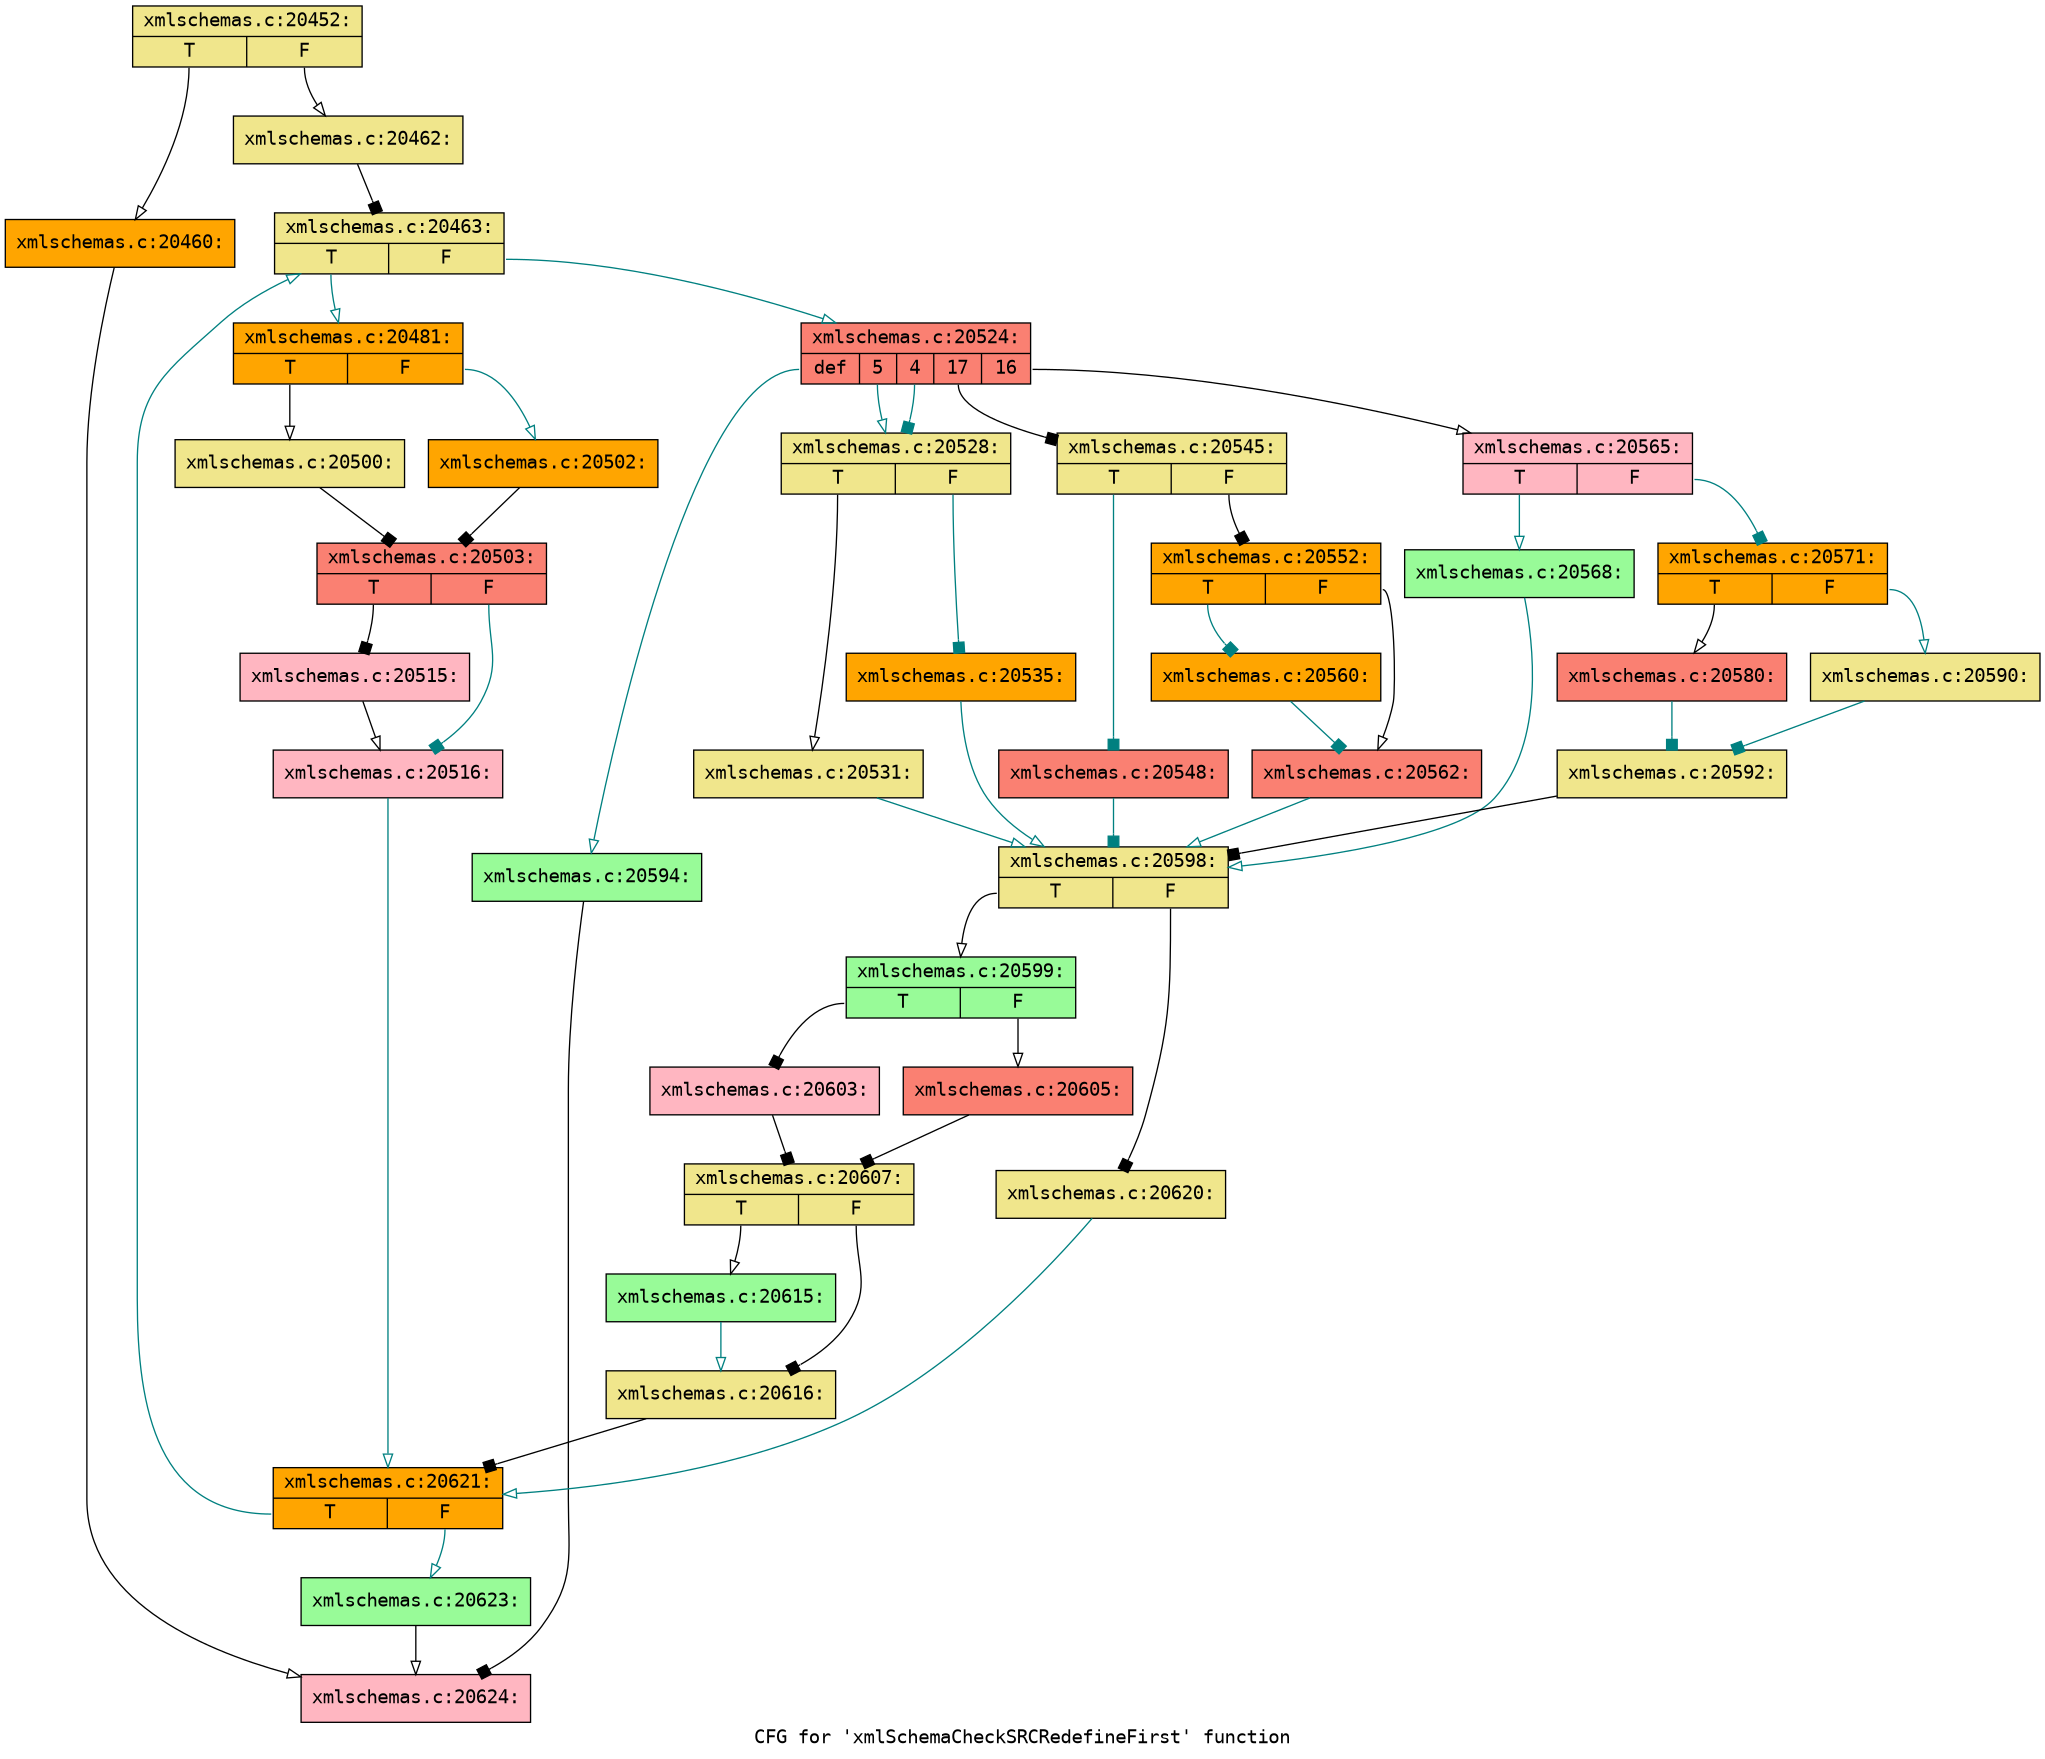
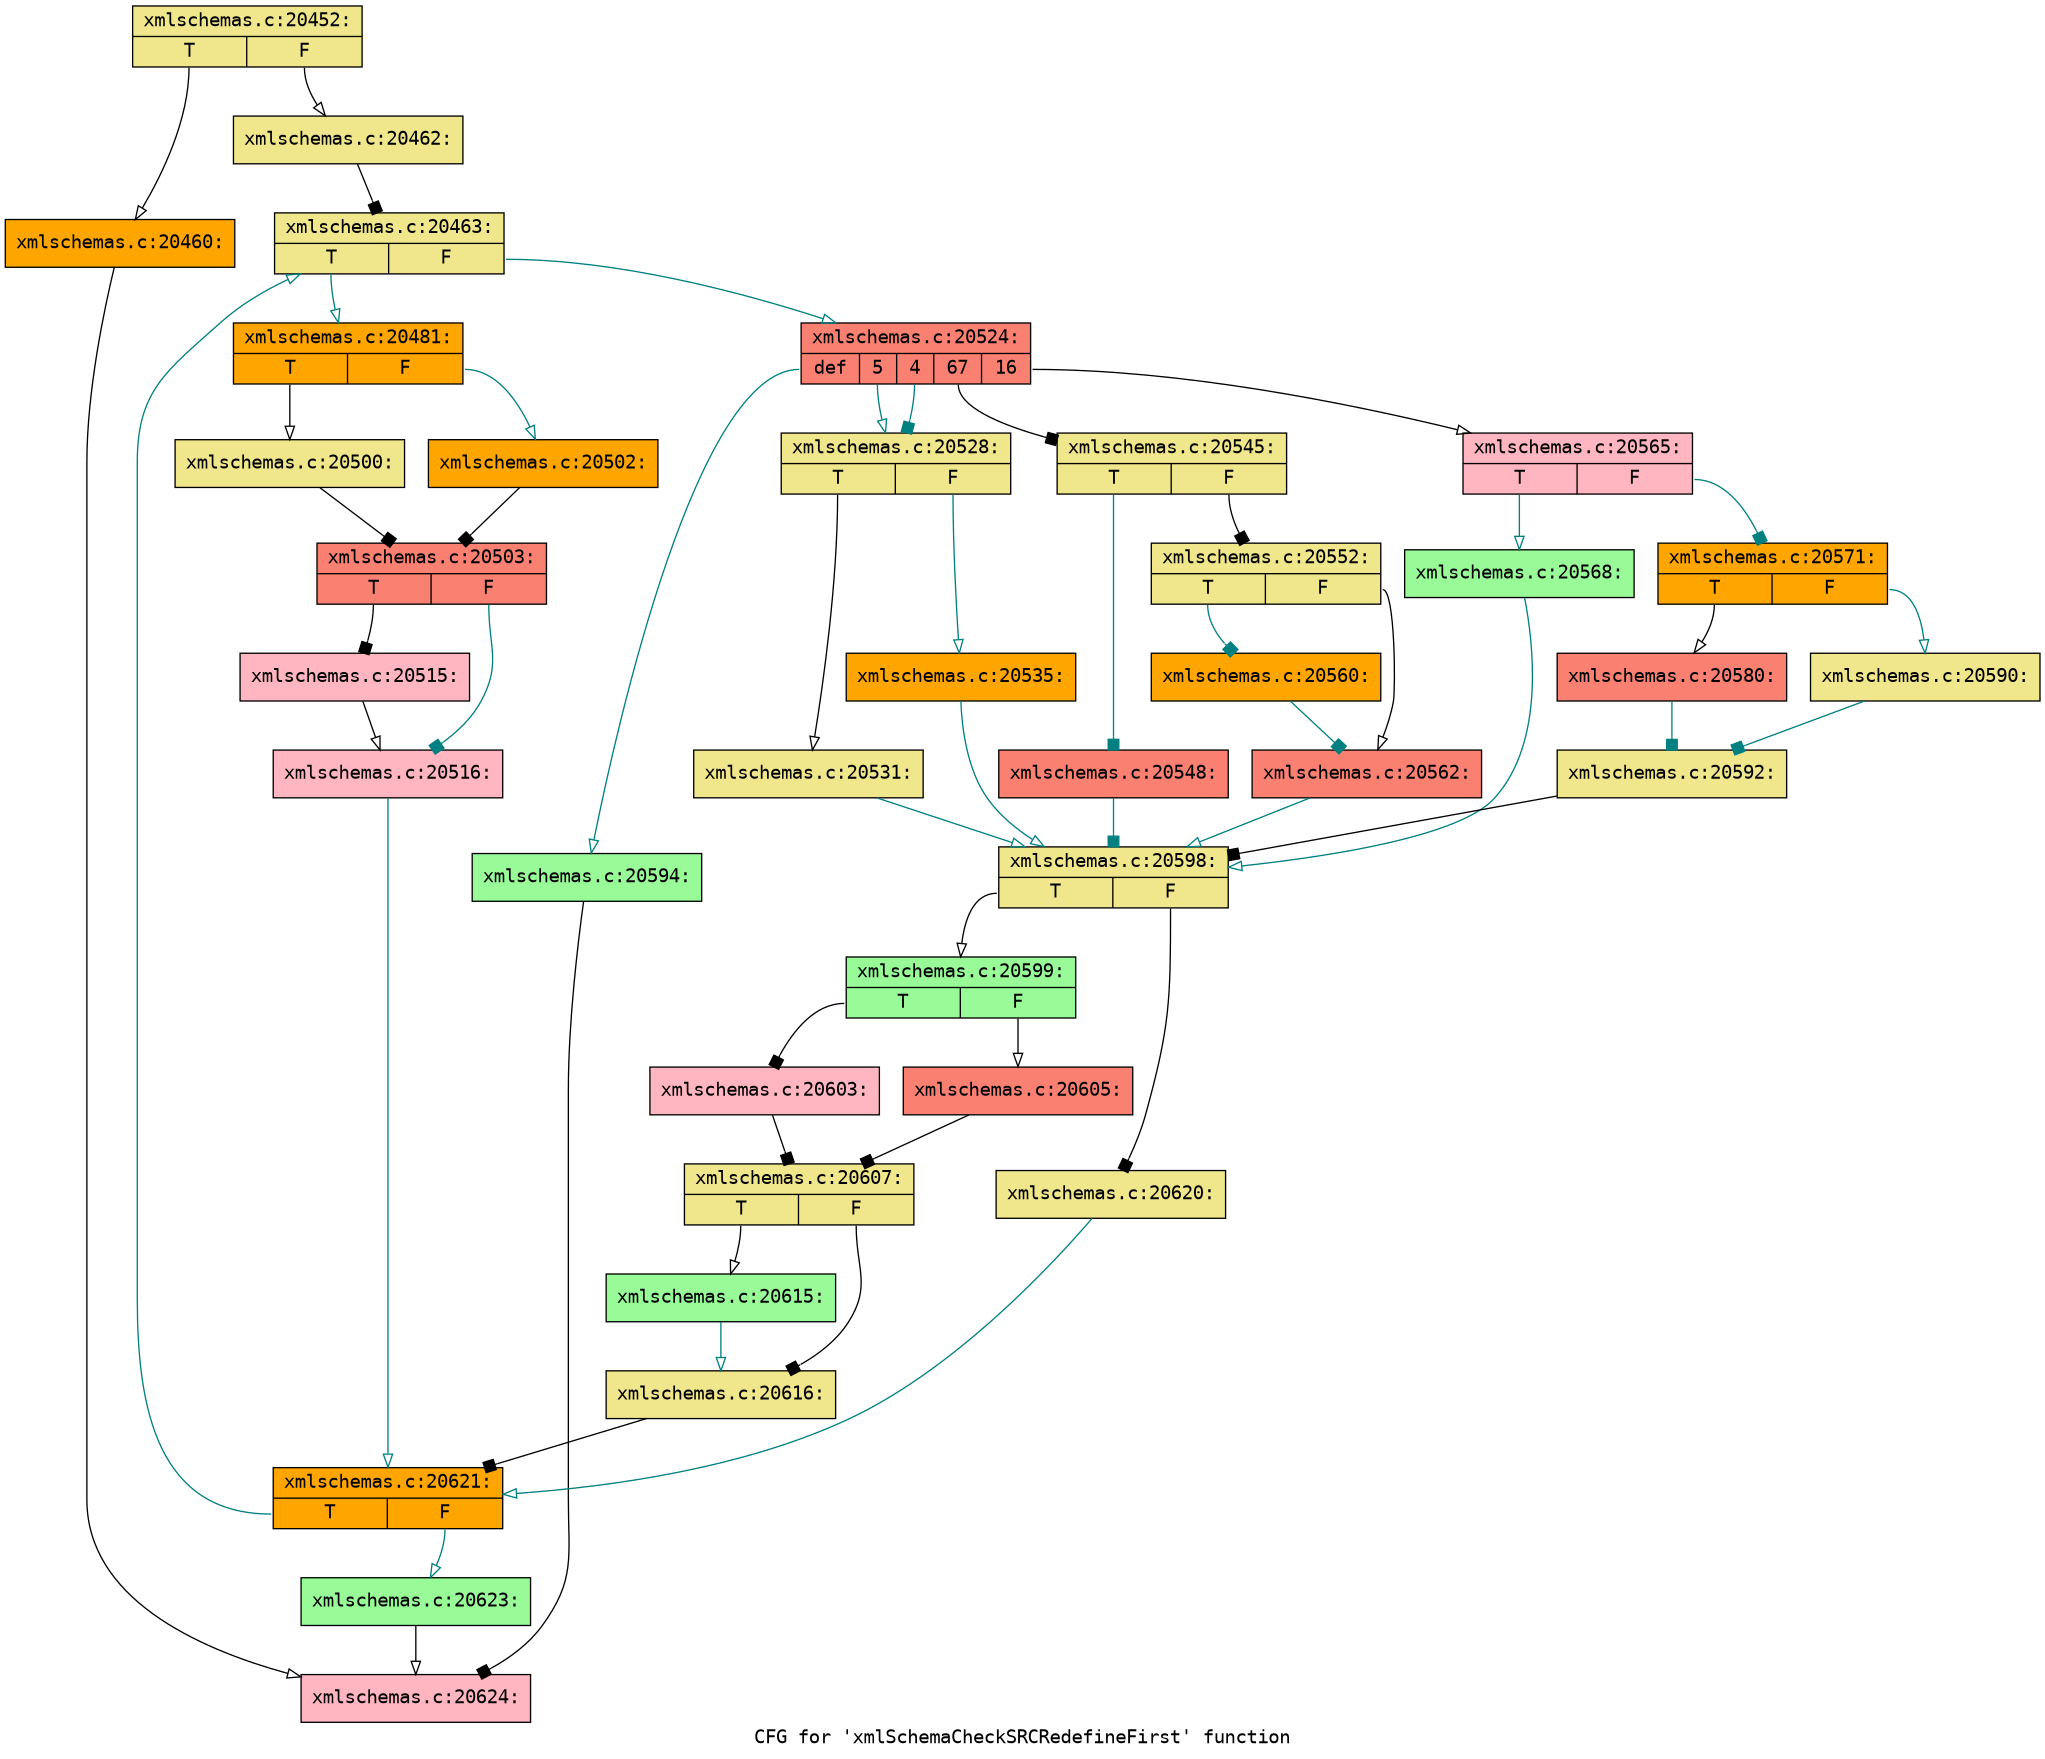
node "xmlschemas.c:20524:": text "17" -> "67"
edge "xmlschemas.c:20528:" -> "xmlschemas.c:20535:": arrowhead box -> onormal
node "xmlschemas.c:20552:": fillcolor orange -> khaki
